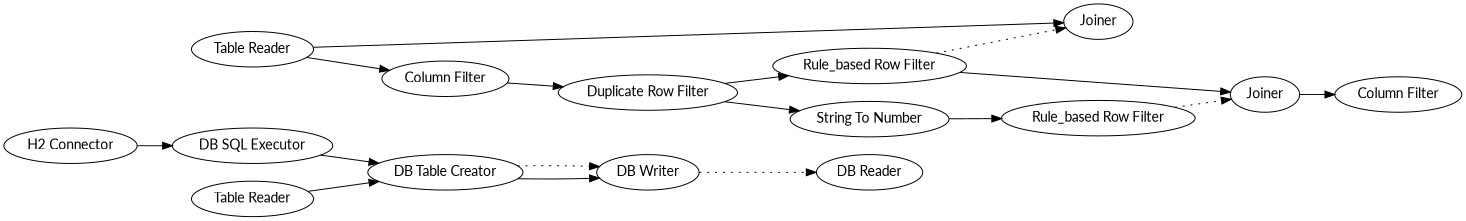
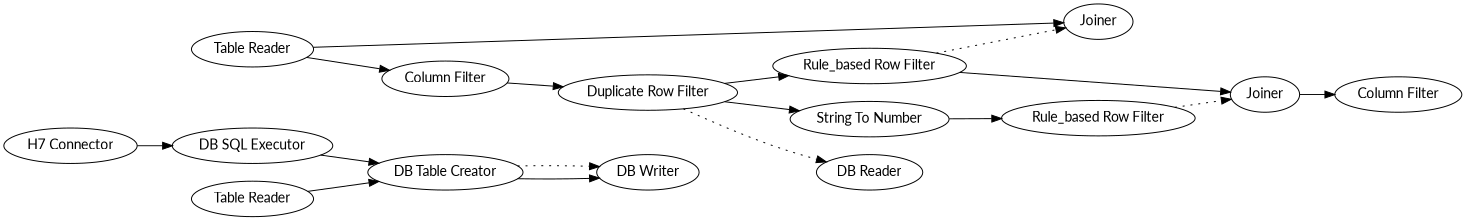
node "H2 Connector": label "H2 Connector" -> "H7 Connector"
edge "DB Writer" -> "DB Reader": now "Duplicate Row Filter" -> "DB Reader"
